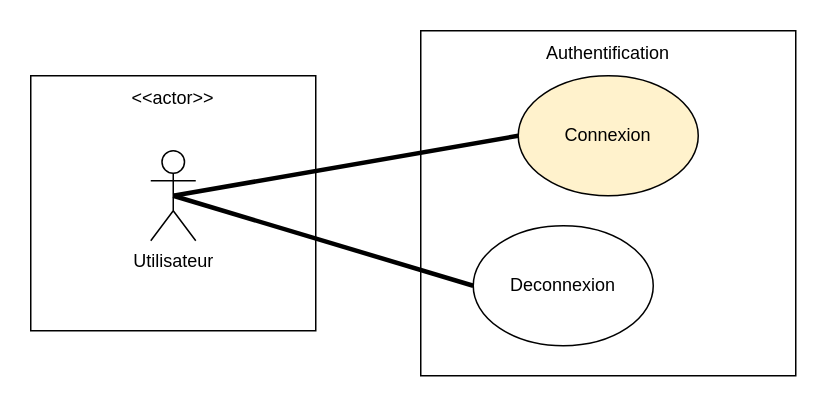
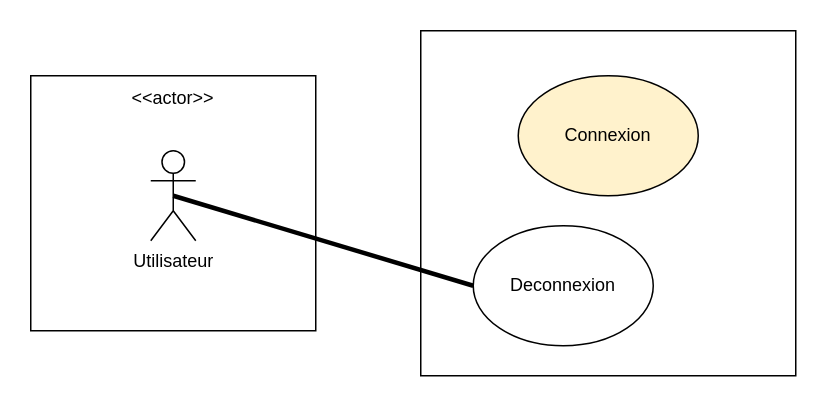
node "Authentification": removed
edge "Connexion" -- "Utilisateur": removed
